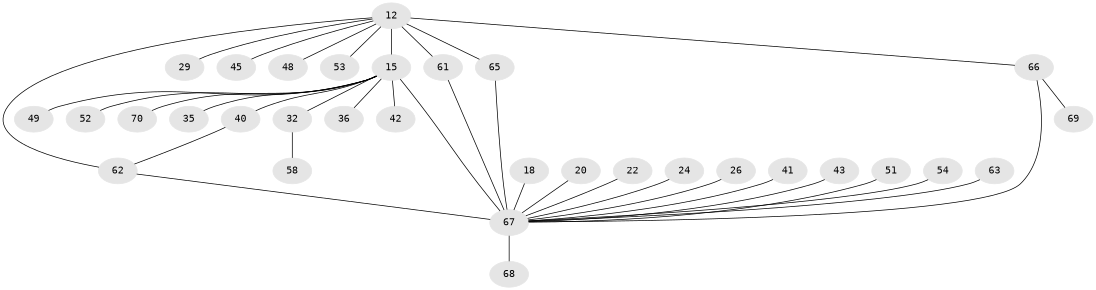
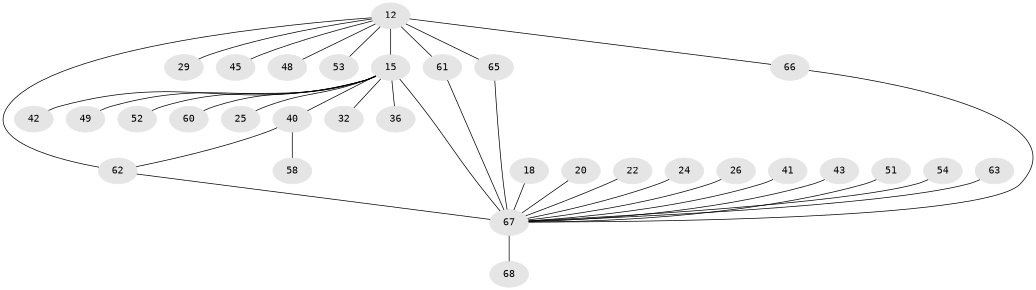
node "70": label "70" -> "60"
node "35": label "35" -> "25"
node "69": removed
edge "32" -- "58": now "40" -- "58"
